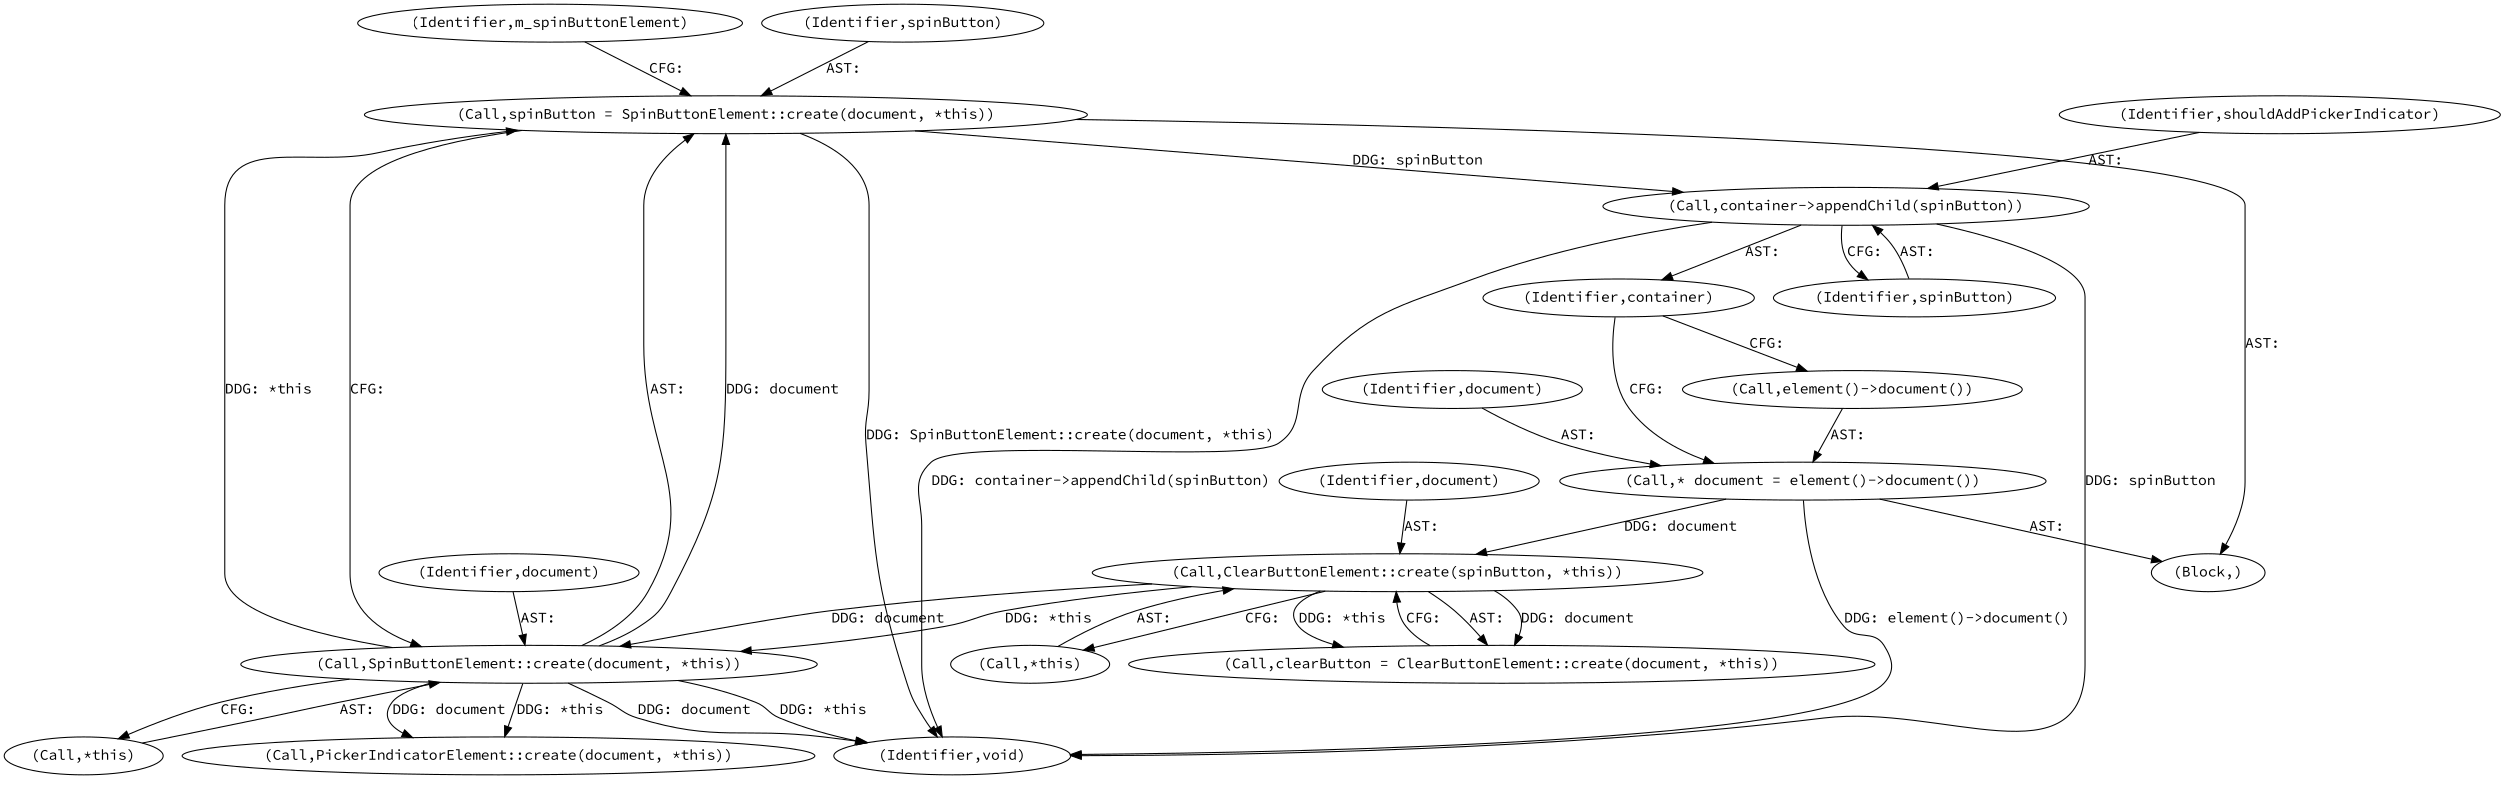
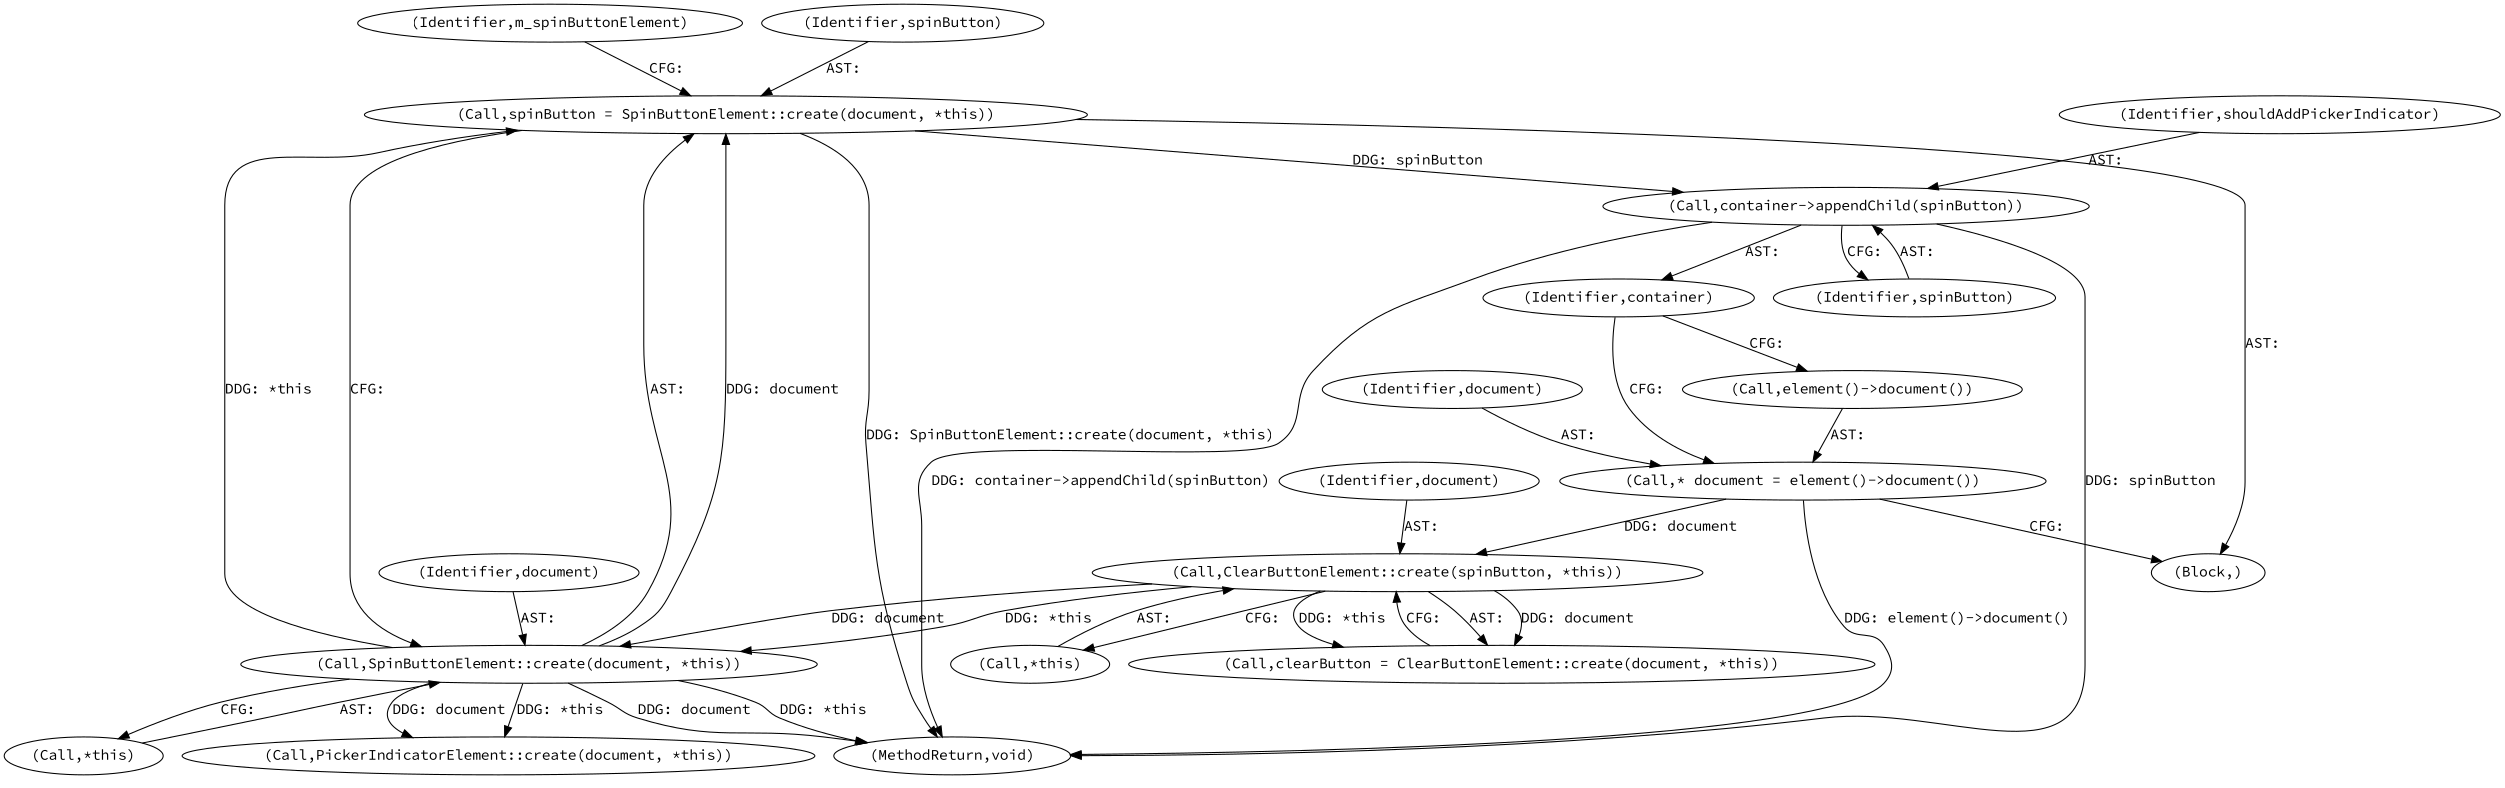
edge "(Call,* document = element()->document())" -> "(Block,)": label "AST: " -> "CFG: "
node "(Identifier,void)": label "(Identifier,void)" -> "(MethodReturn,void)"
